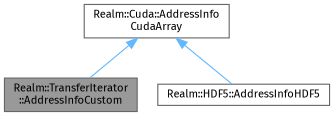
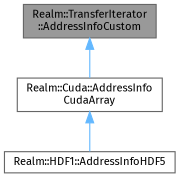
edge "Realm::TransferIterator ::AddressInfoCustom" -> "Realm::Cuda::AddressInfo CudaArray": reversed
node "Realm::HDF5::AddressInfoHDF5": label "Realm::HDF5::AddressInfoHDF5" -> "Realm::HDF1::AddressInfoHDF5"
